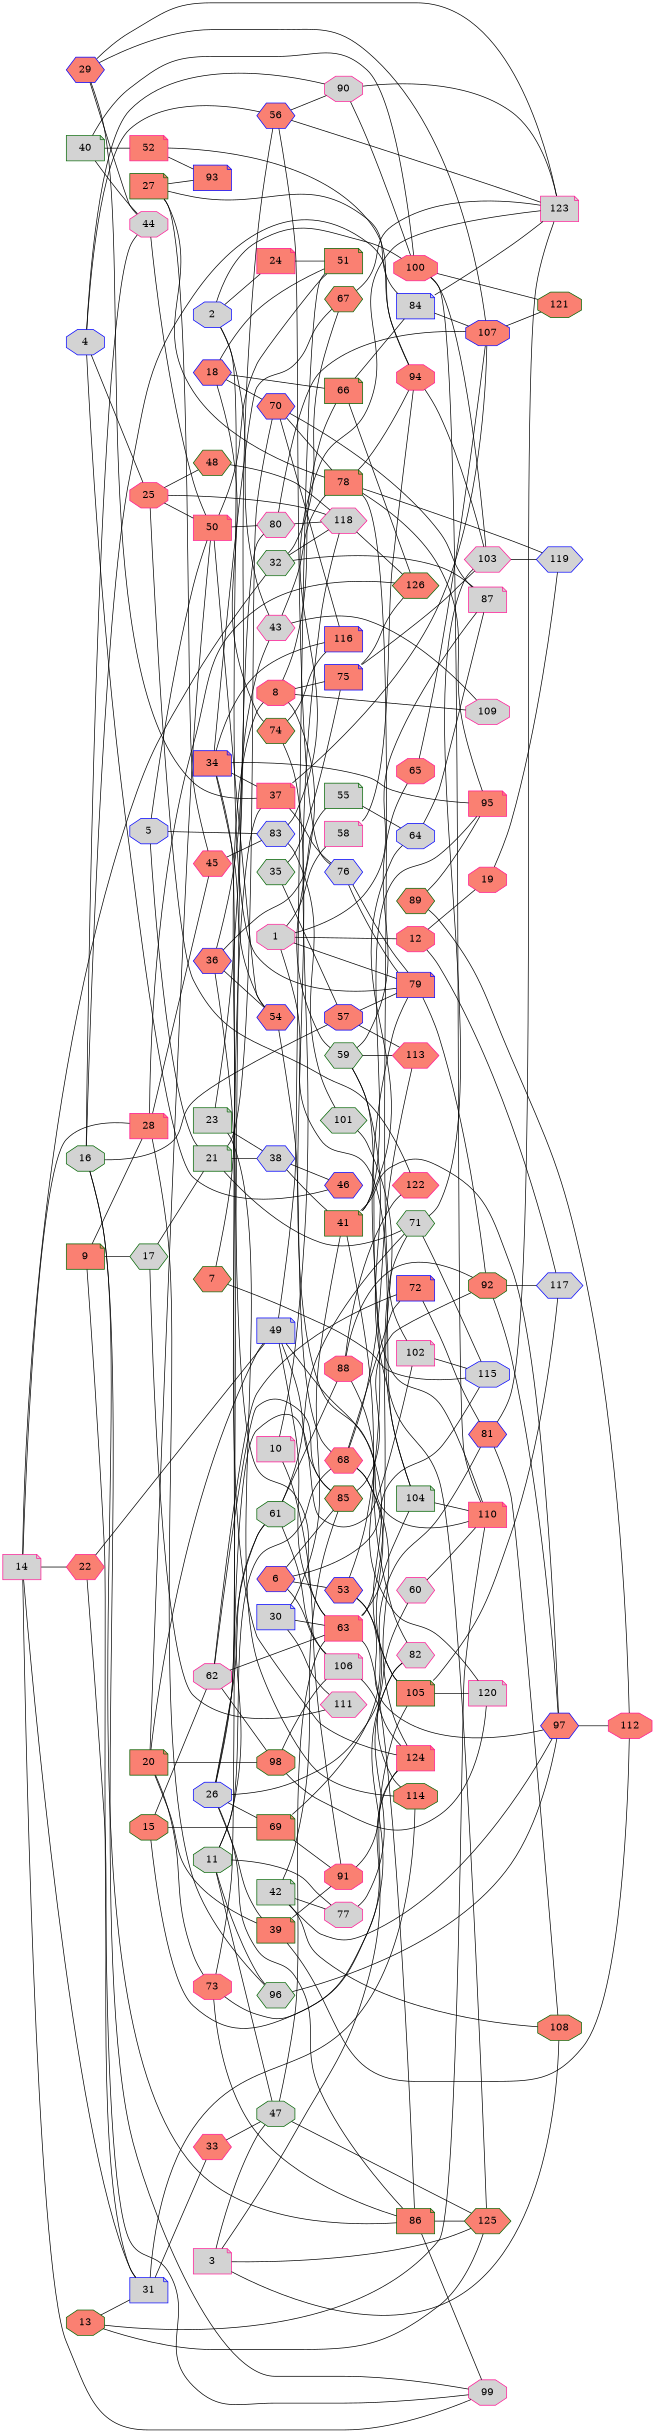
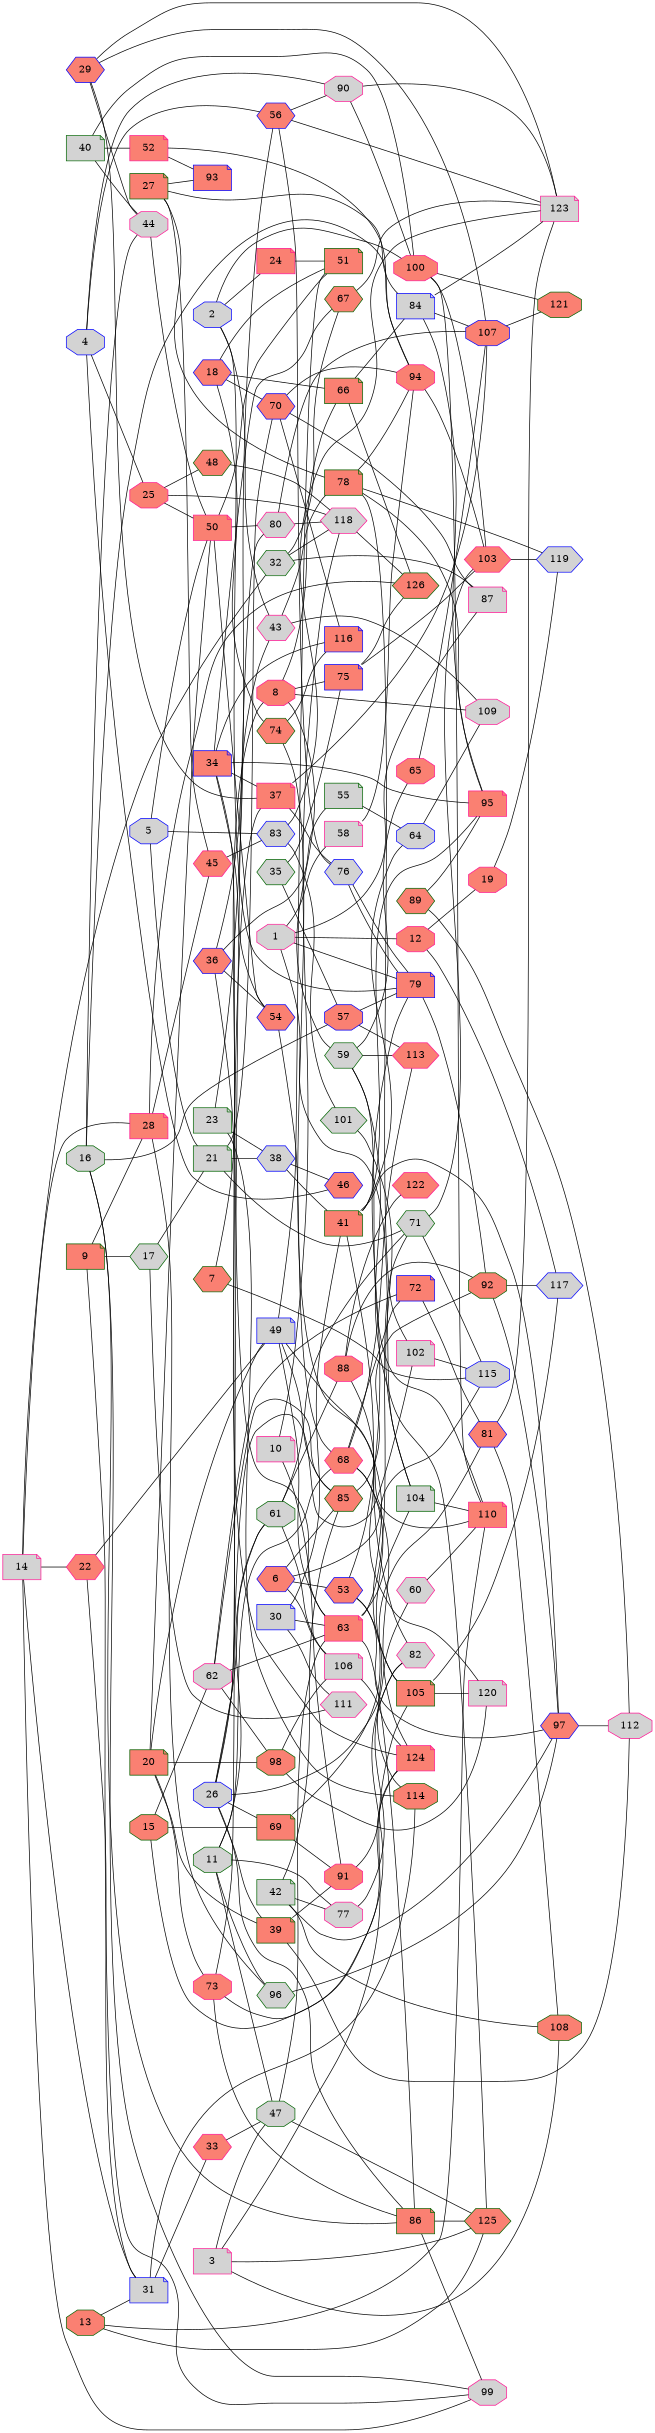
edge "70" -- "78": now "70" -- "94"
edge "84" -- "95": added
node "103": fillcolor lightgrey -> salmon
edge "87" -- "64": now "109" -- "64"
edge "25" -- "122": removed
node "112": fillcolor salmon -> lightgrey
